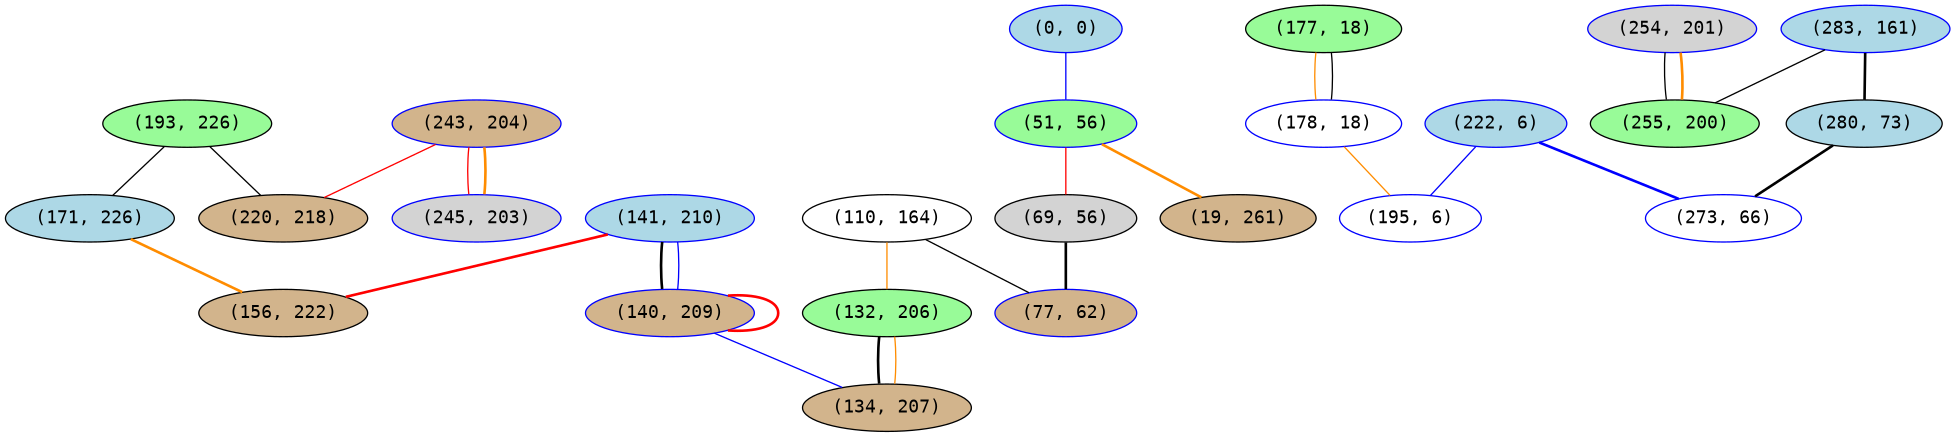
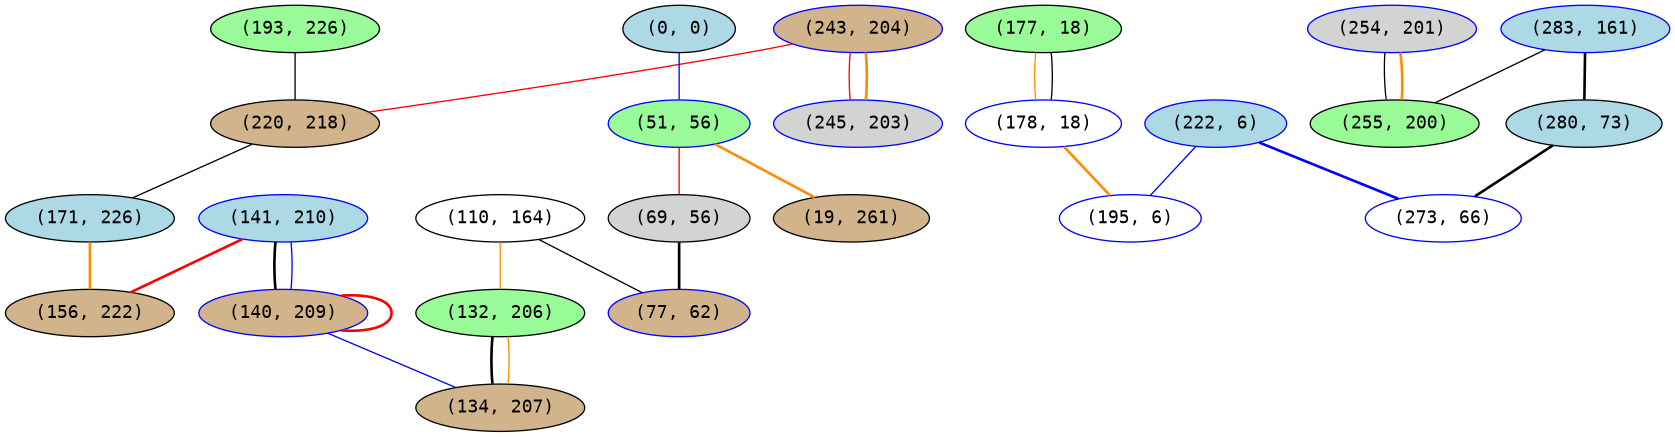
node "(0, 0)": color blue -> black
edge "(193, 226)" -- "(171, 226)": now "(220, 218)" -- "(171, 226)"
edge "(178, 18)" -- "(195, 6)": style solid -> bold
